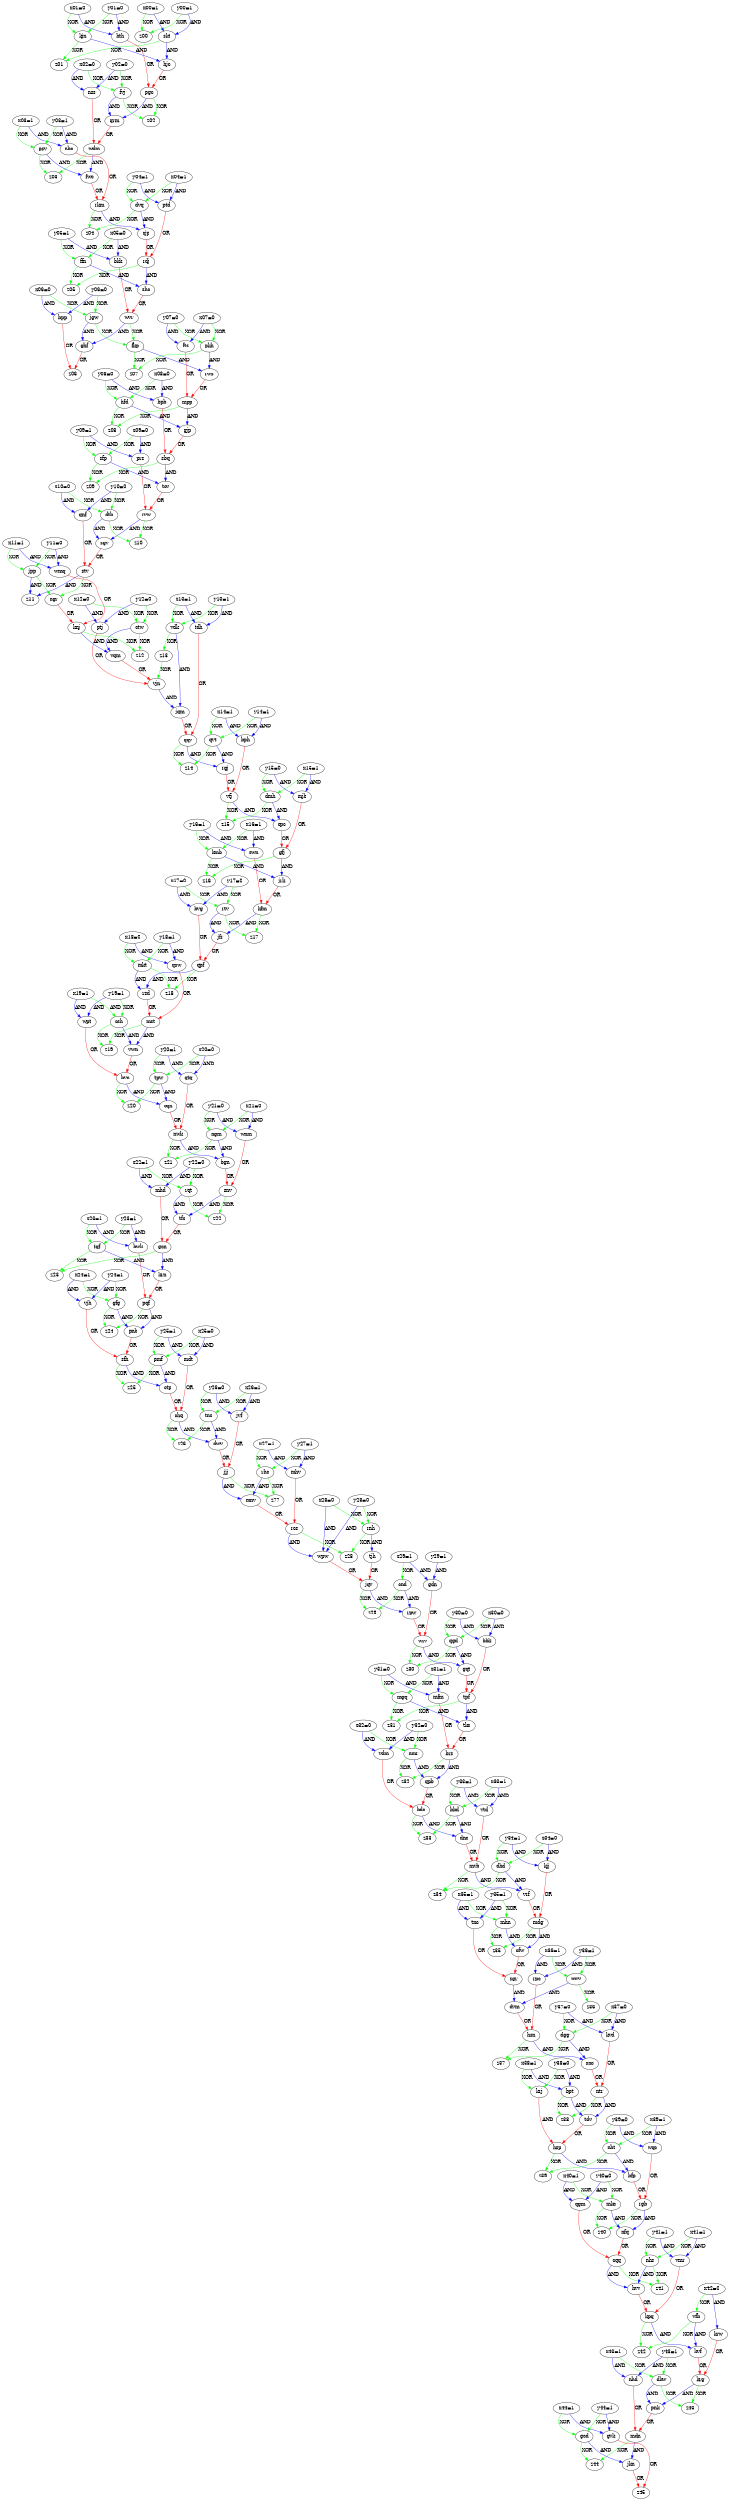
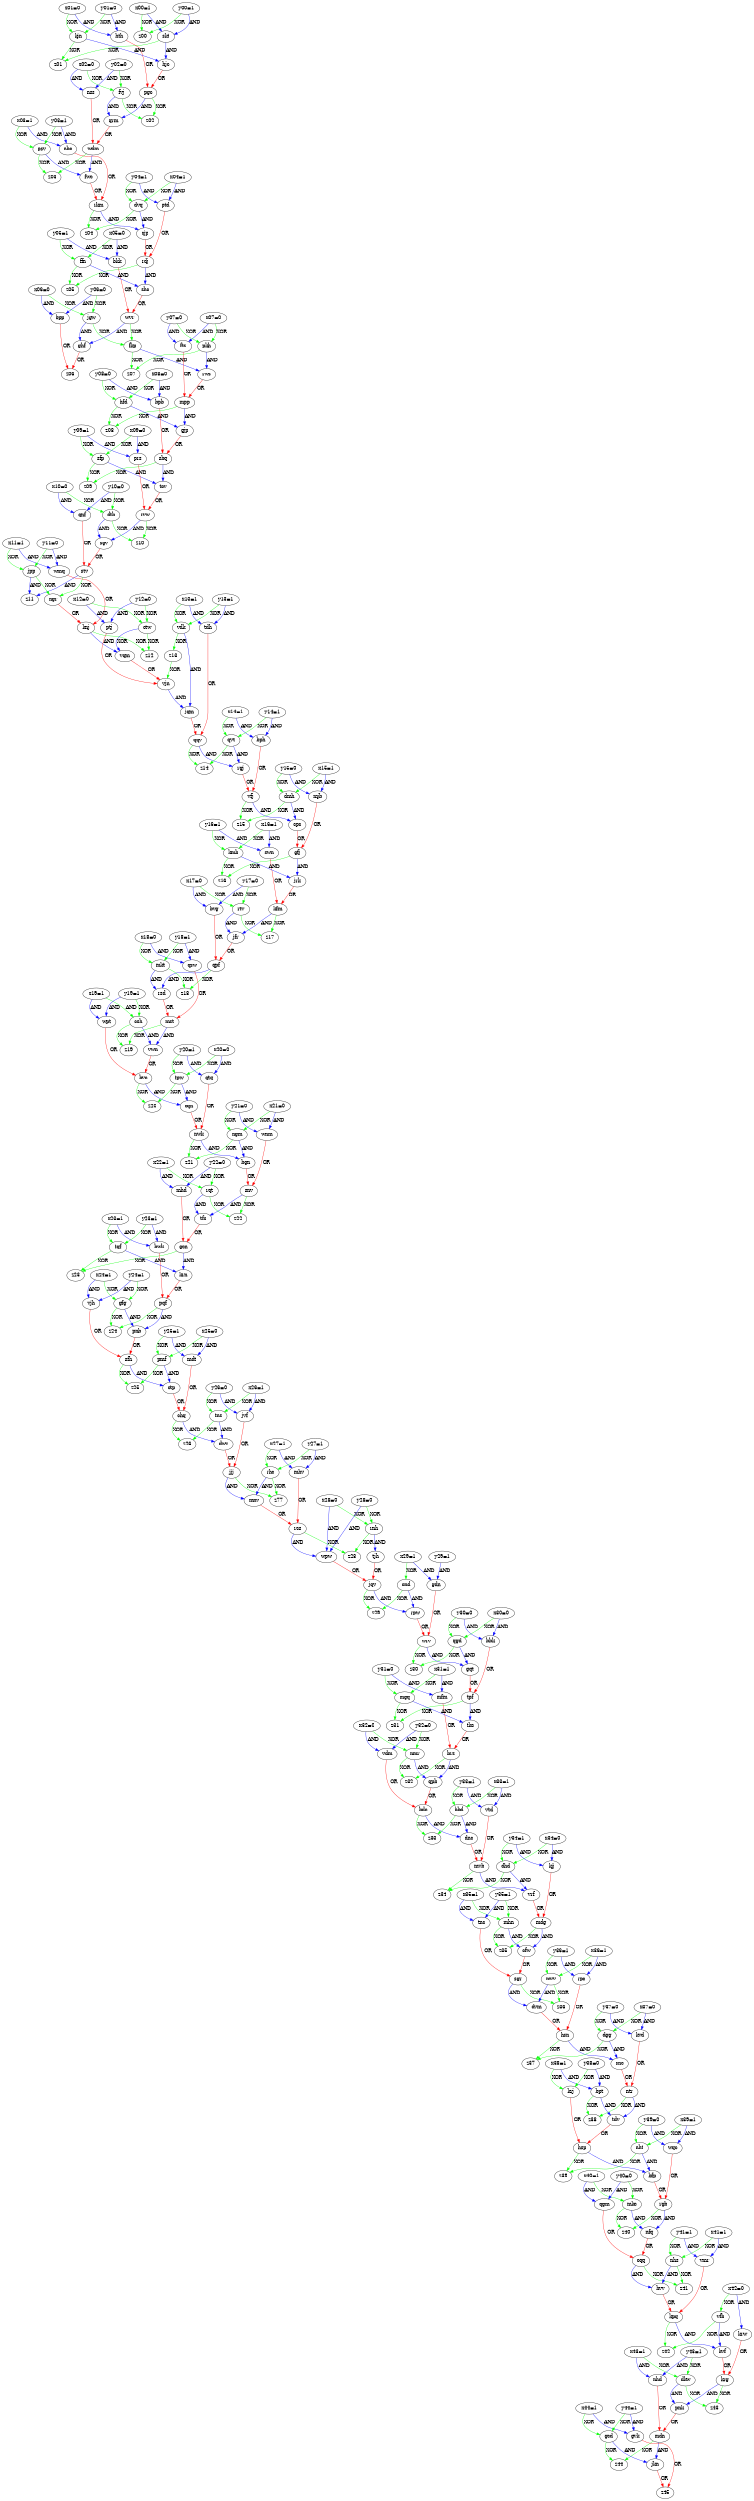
edge "ctw" -> "vqm": label "AND" -> "XOR"
edge "sgr" -> "z36": added, label "XOR"
edge "krj" -> "hsp": label "AND" -> "OR"
